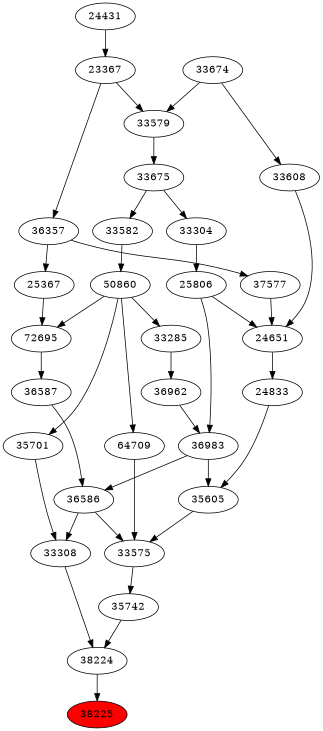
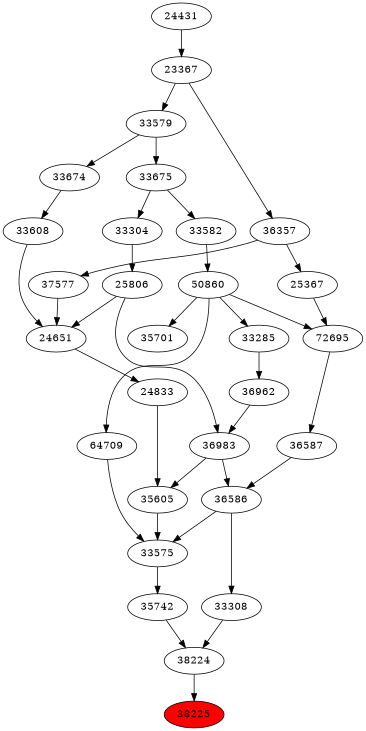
edge "33674" -> "33579": reversed
edge "35701" -> "33308": removed
